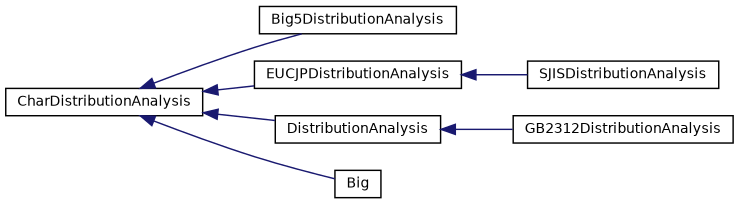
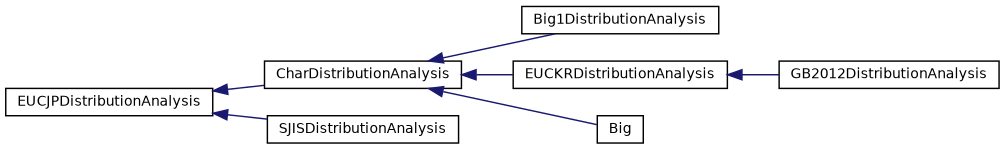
node "Big5DistributionAnalysis": label "Big5DistributionAnalysis" -> "Big1DistributionAnalysis"
edge "EUCJPDistributionAnalysis" -> "CharDistributionAnalysis": reversed
node "DistributionAnalysis": label "DistributionAnalysis" -> "EUCKRDistributionAnalysis"
node "GB2312DistributionAnalysis": label "GB2312DistributionAnalysis" -> "GB2012DistributionAnalysis"
